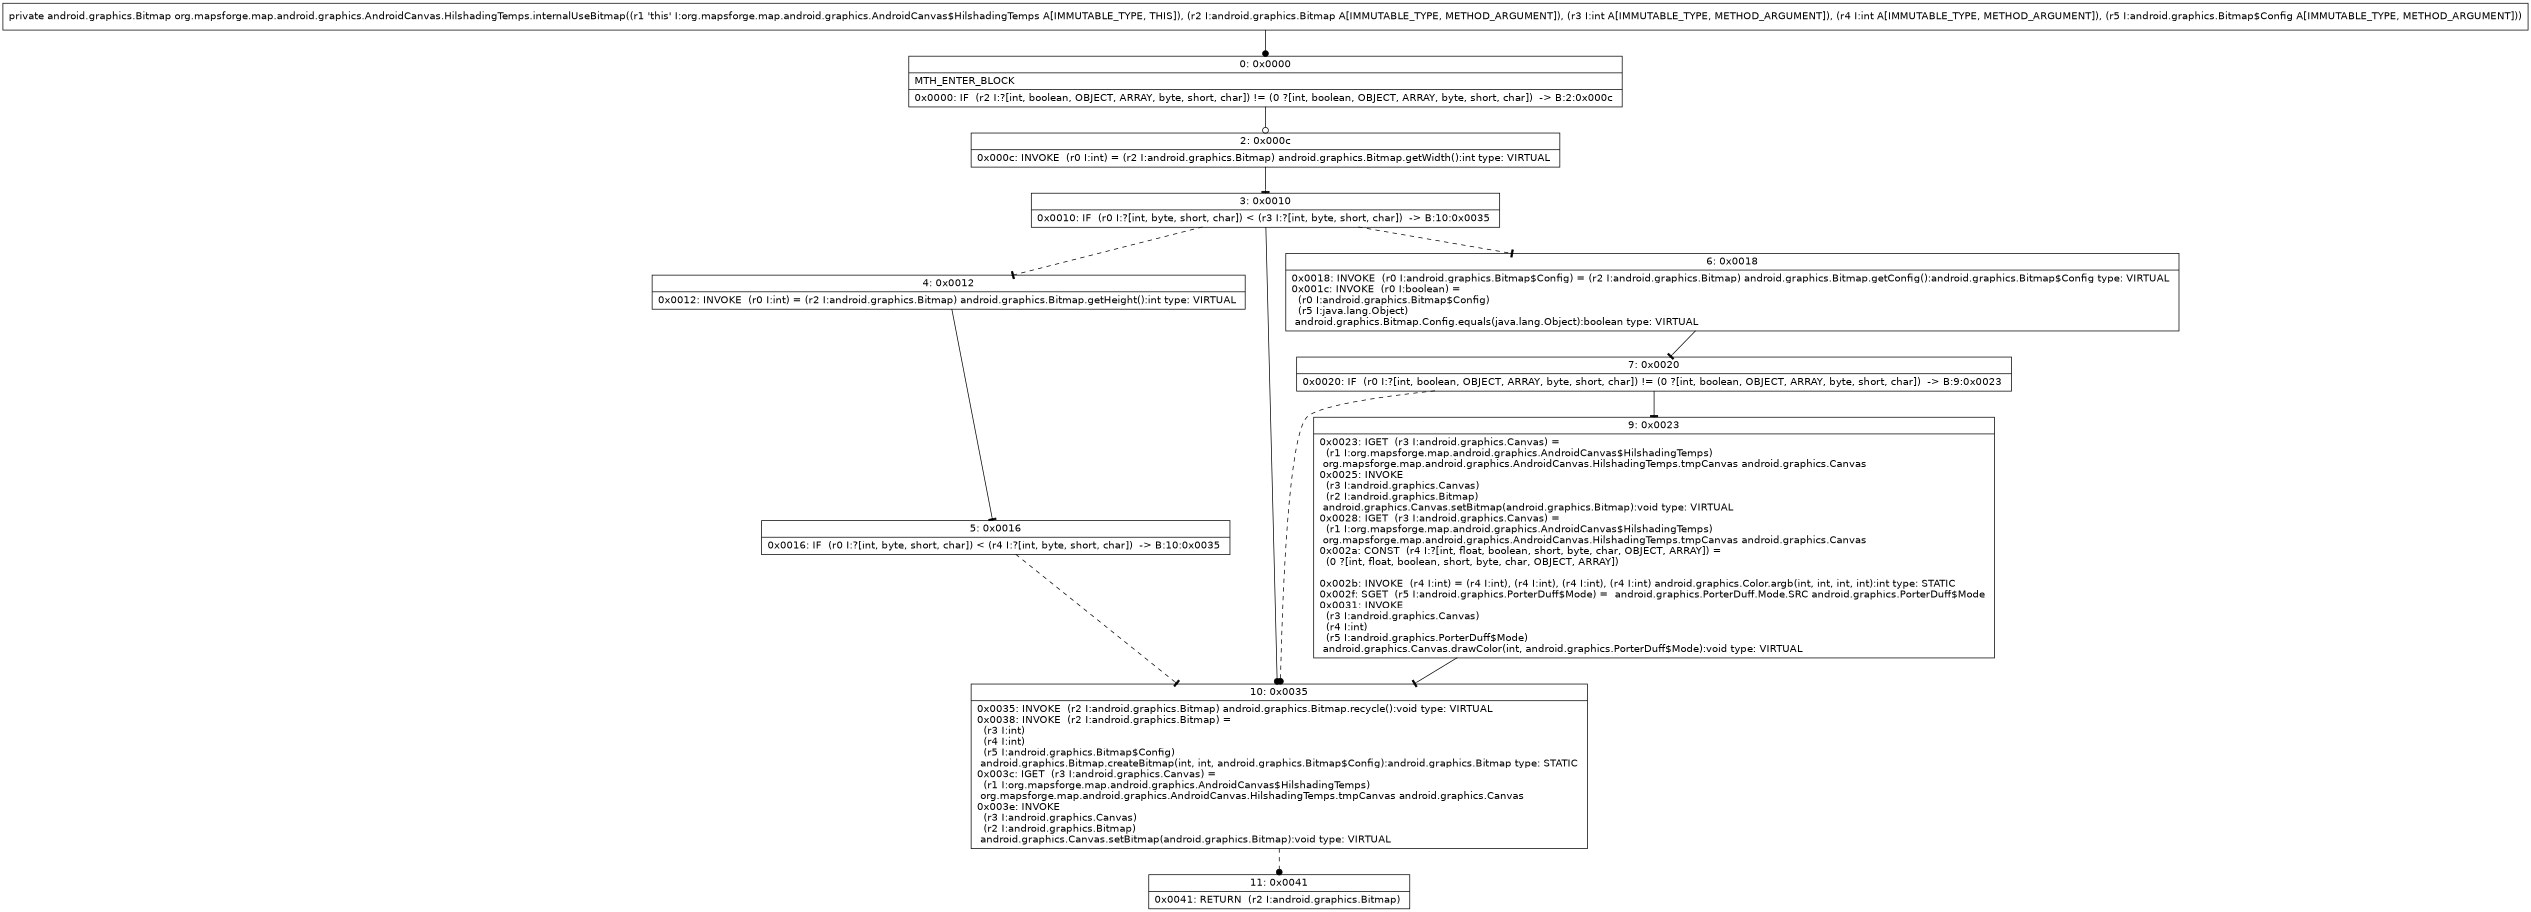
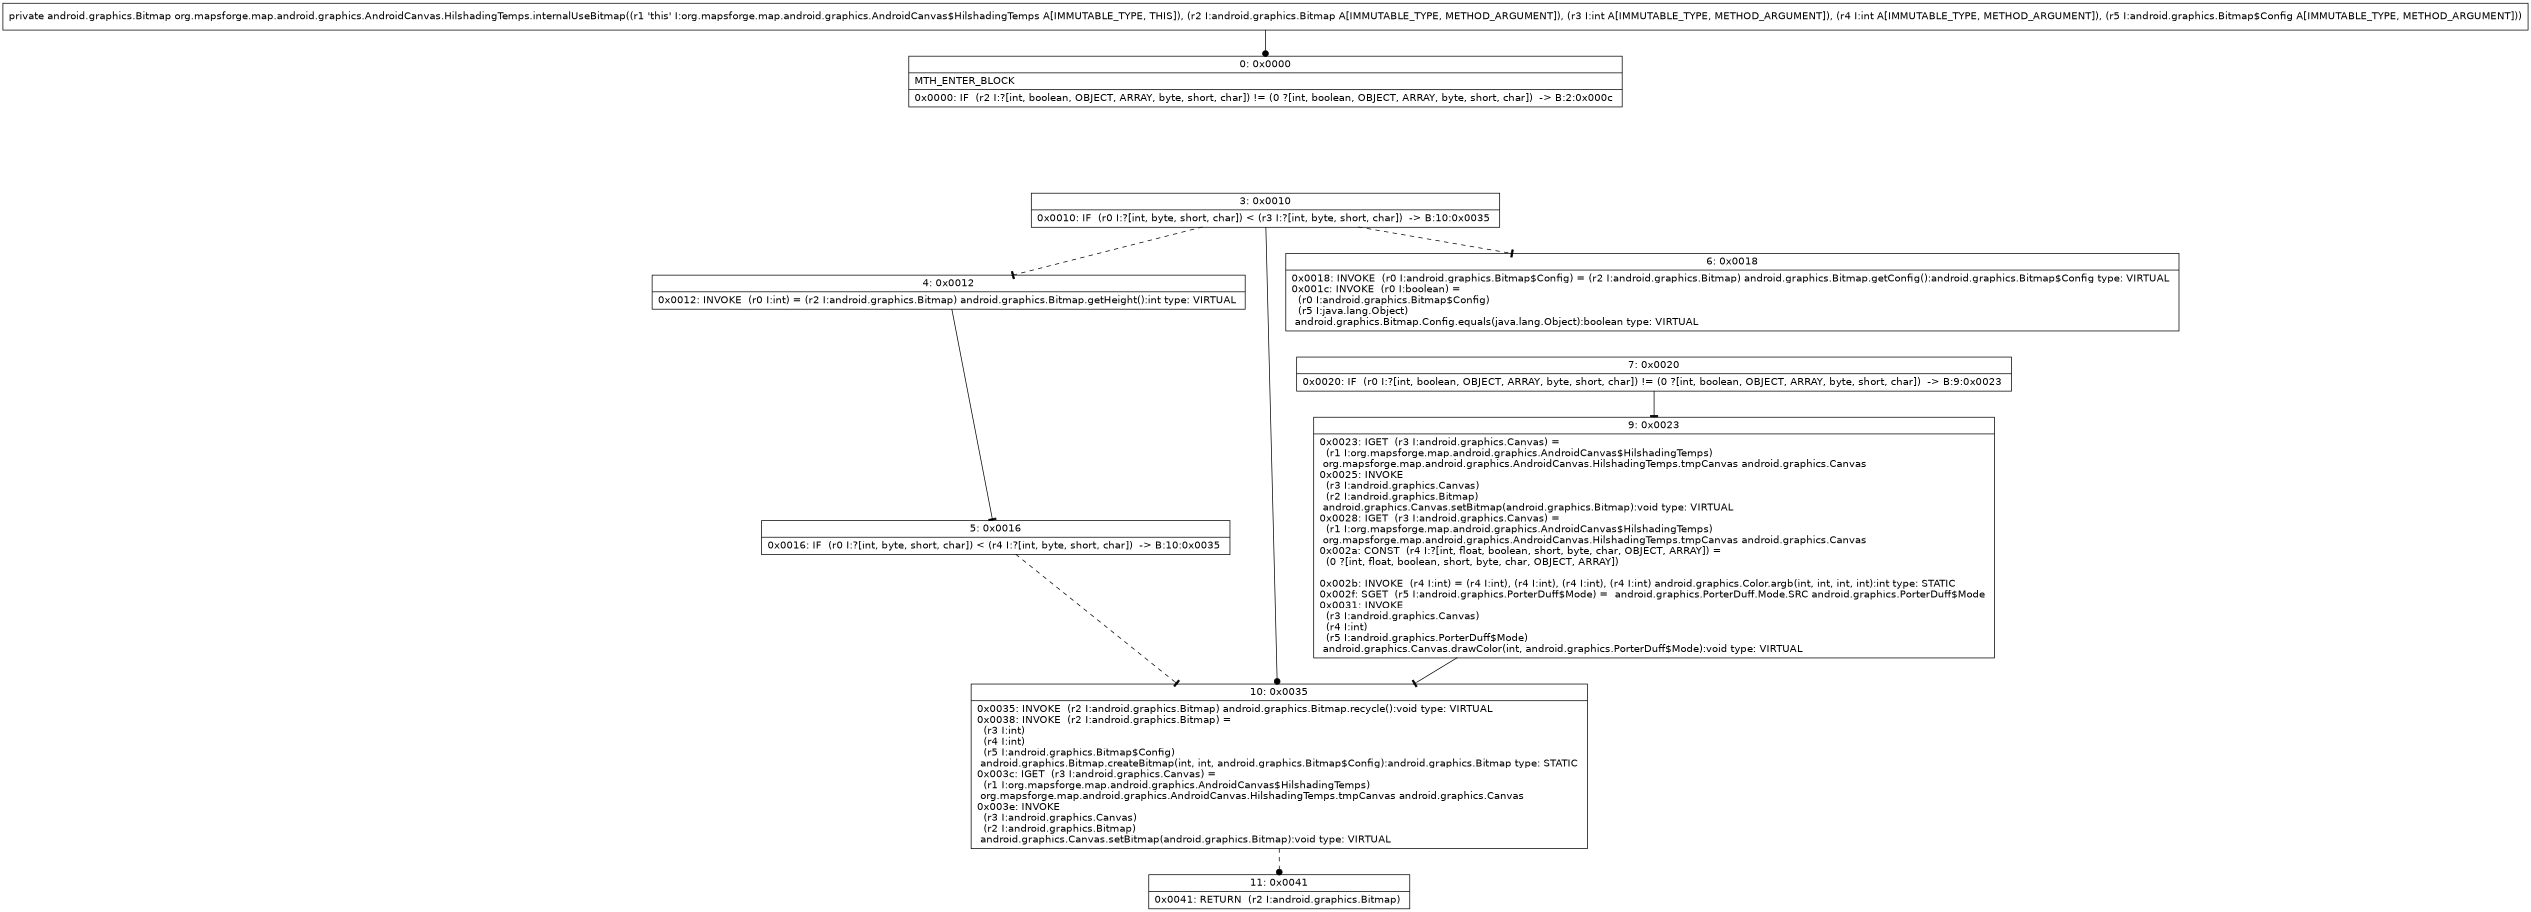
node "2: 0x000c": removed
edge "6: 0x0018" -> "7: 0x0020": removed
edge "7: 0x0020" -> "10: 0x0035": removed
